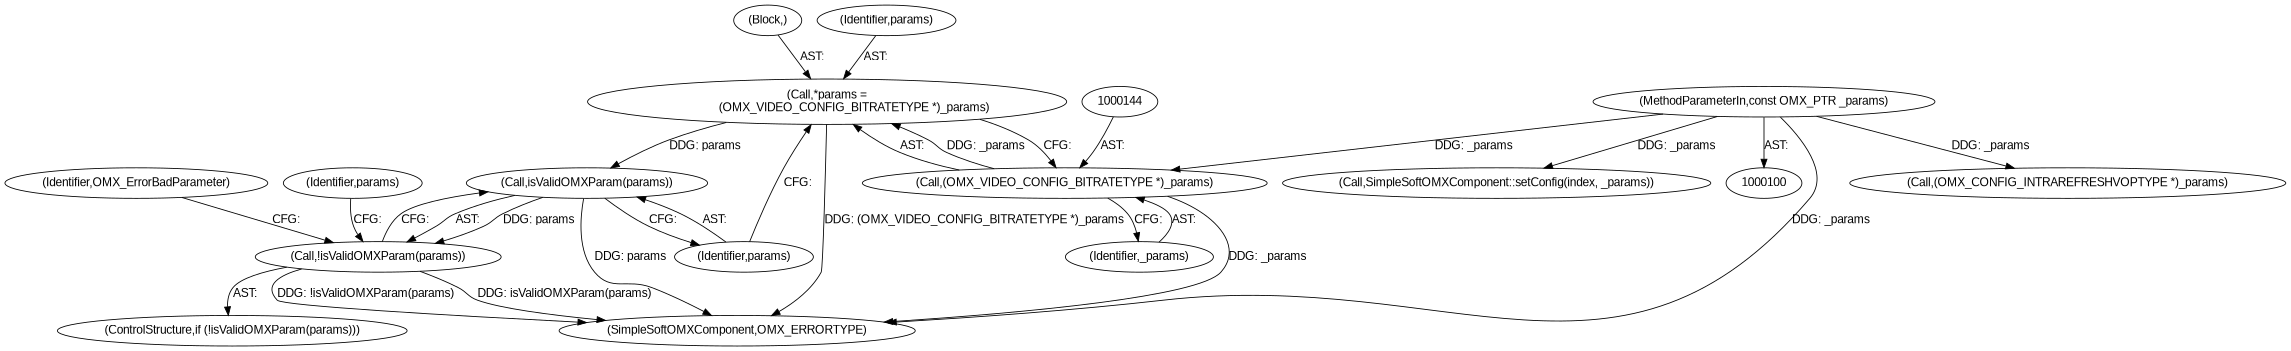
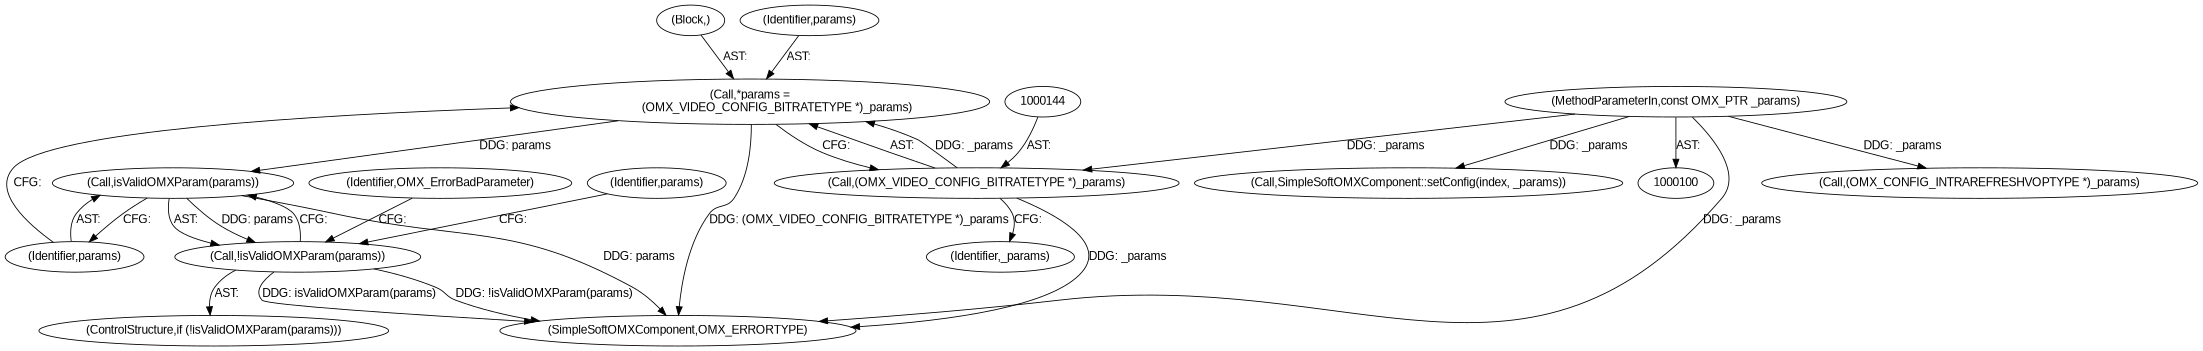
edge "(Identifier,_params)" -> "(Call,(OMX_VIDEO_CONFIG_BITRATETYPE *)_params)": removed, label "AST:"
